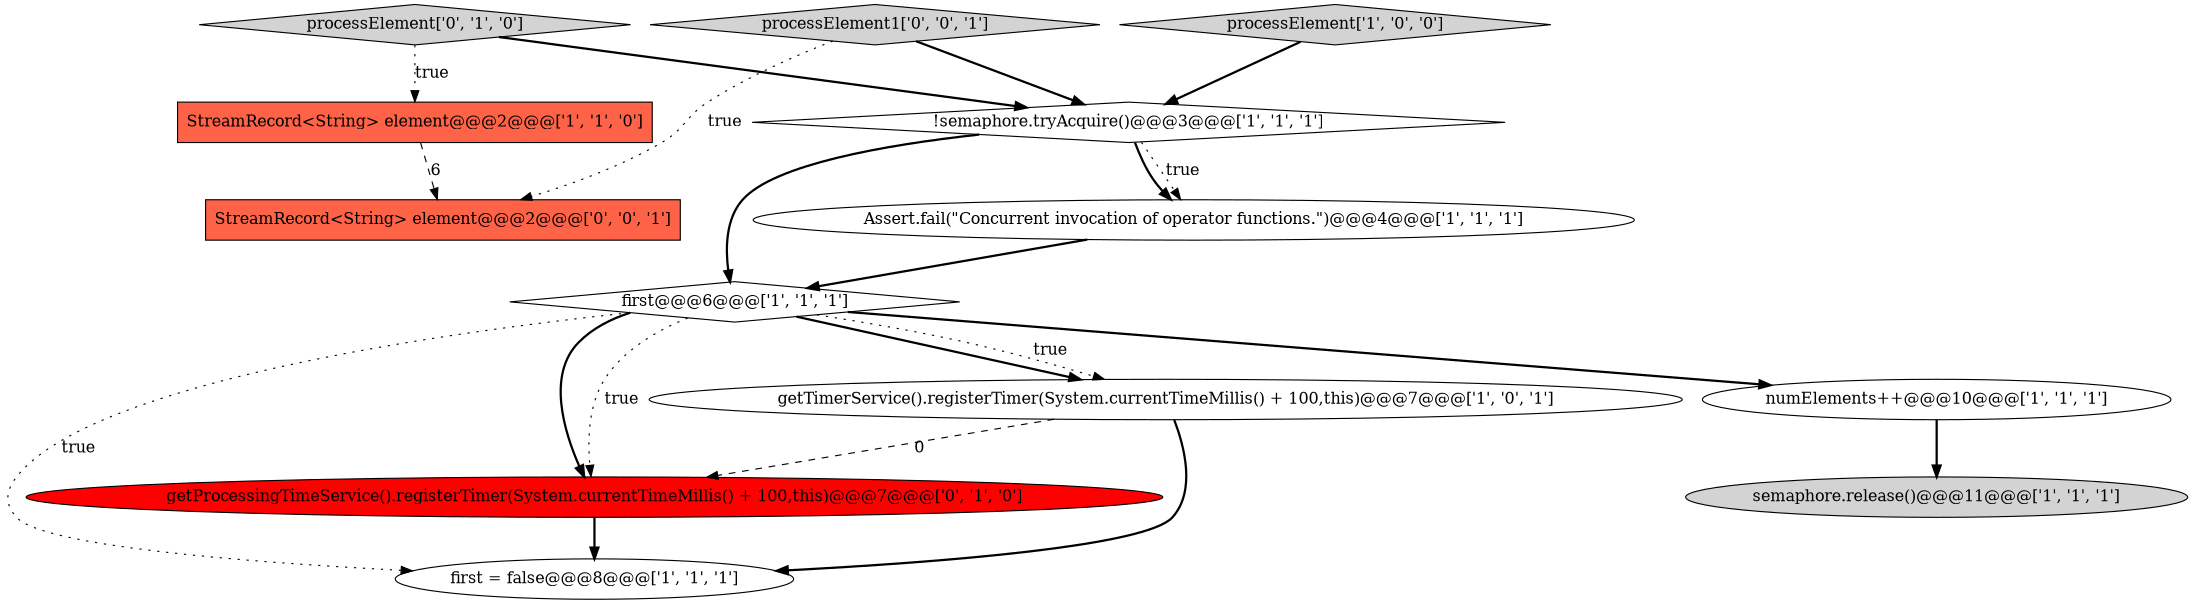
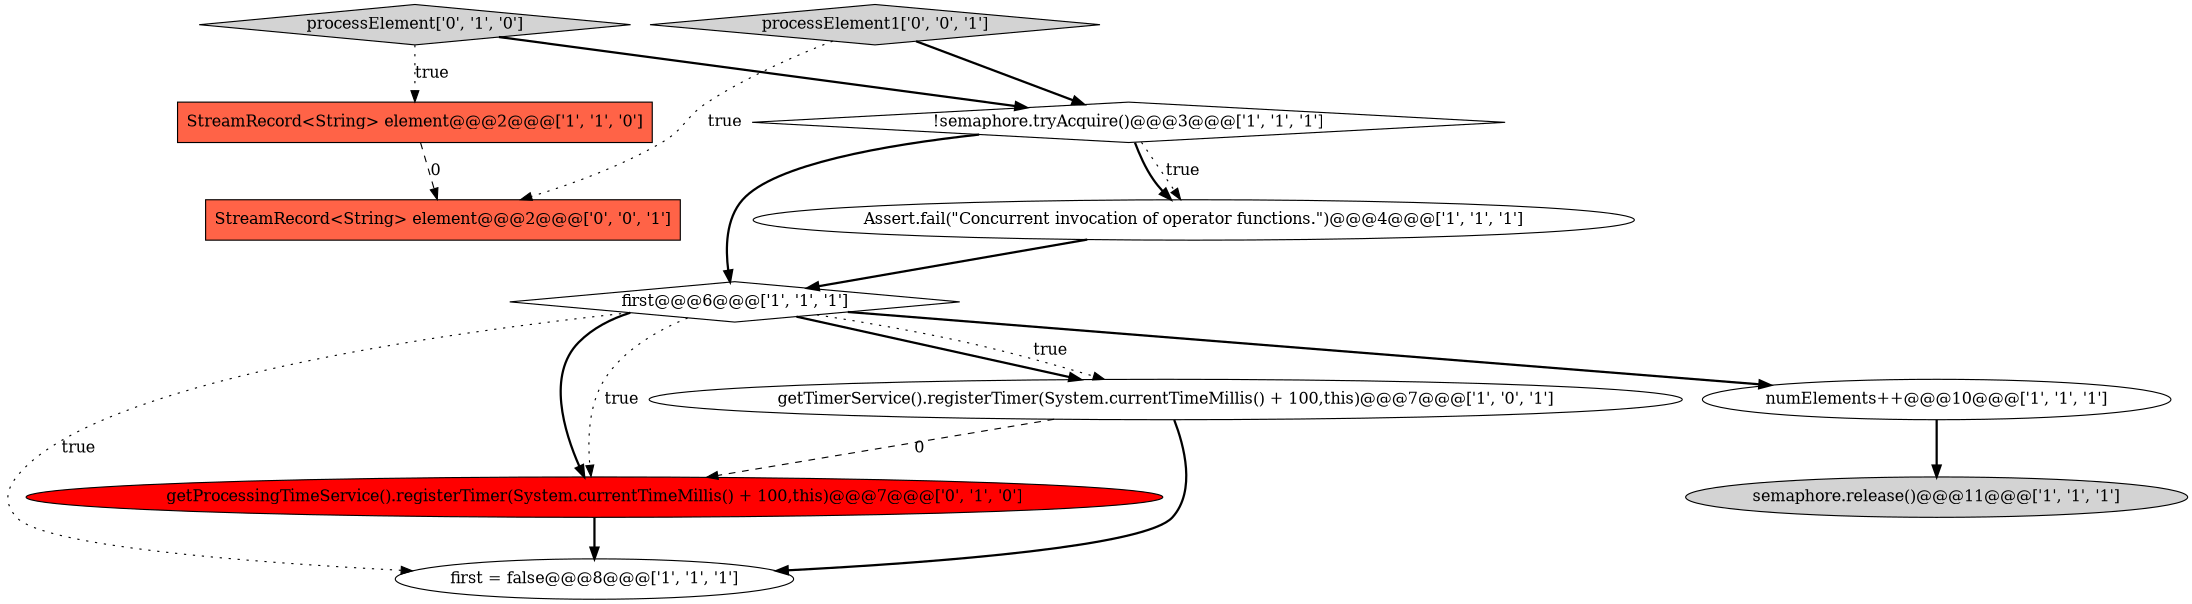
node "processElement['1', '0', '0']": removed
edge "StreamRecord<String> element@@@2@@@['1', '1', '0']" -> "StreamRecord<String> element@@@2@@@['0', '0', '1']": label "6" -> "0"
